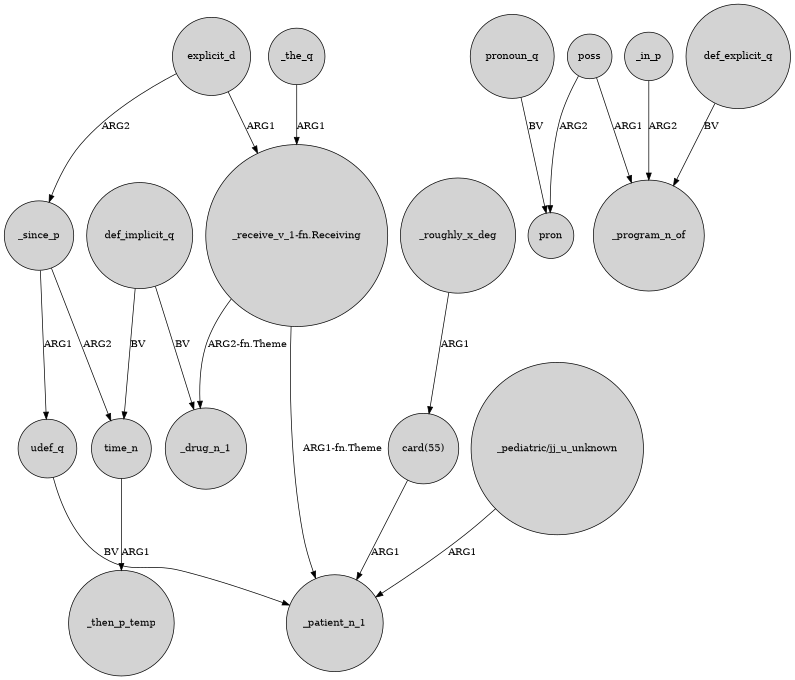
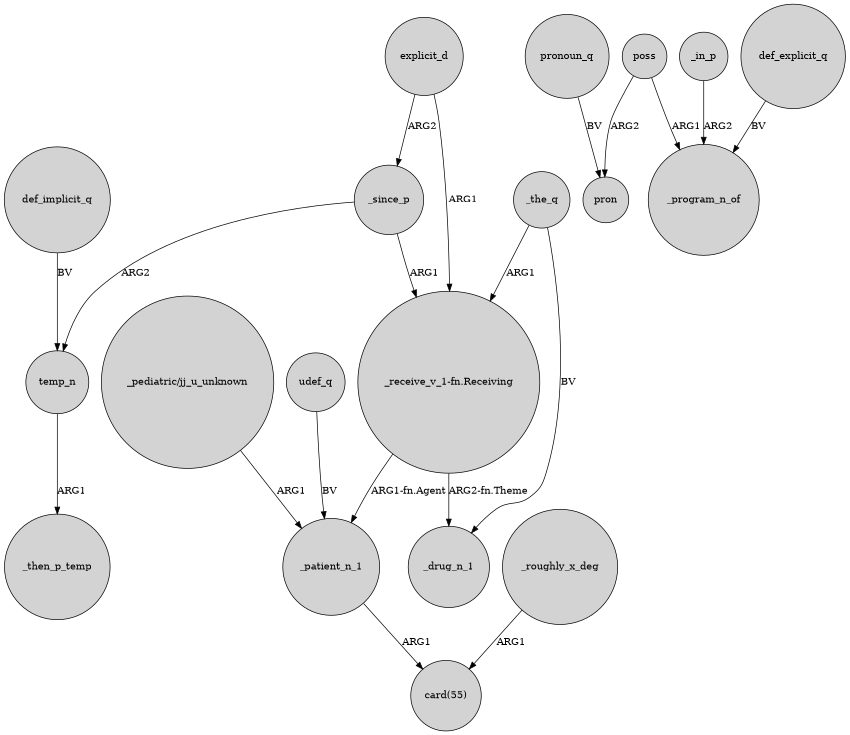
edge "_since_p" -> "udef_q": now "_since_p" -> "_receive_v_1-fn.Receiving"
edge "def_implicit_q" -> "_drug_n_1": now "_the_q" -> "_drug_n_1"
node "time_n": label "time_n" -> "temp_n"
edge "_receive_v_1-fn.Receiving" -> "_patient_n_1": label "ARG1-fn.Theme" -> "ARG1-fn.Agent"
edge "card(55)" -> "_patient_n_1": reversed
